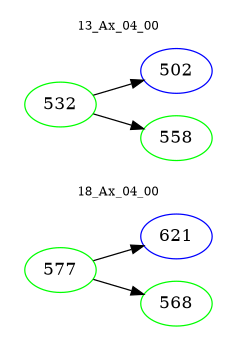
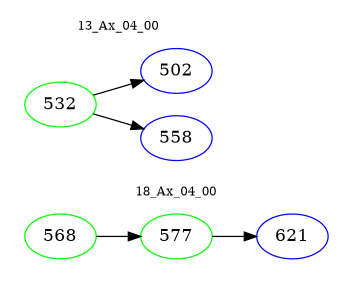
node "558": color green -> blue
edge "577" -> "568": reversed
